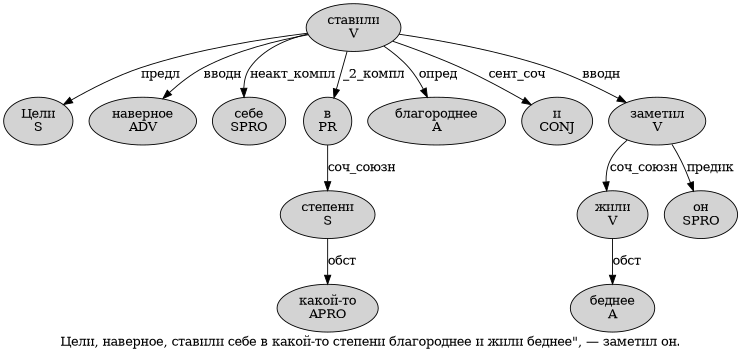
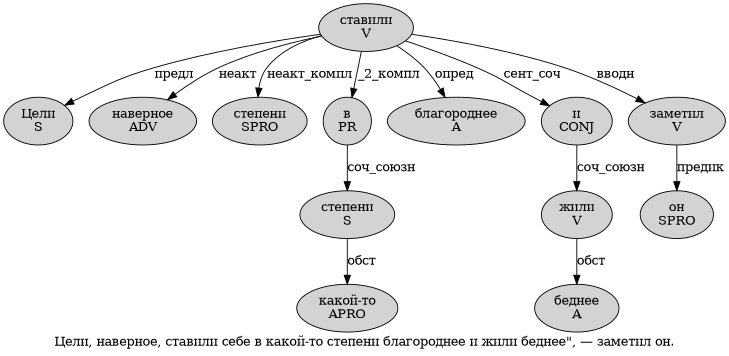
edge "ставили V" -> "наверное ADV": label "вводн" -> "неакт"
node "себе SPRO": label "себе SPRO" -> "степени SPRO"
edge "заметил V" -> "жили V": now "и CONJ" -> "жили V"
